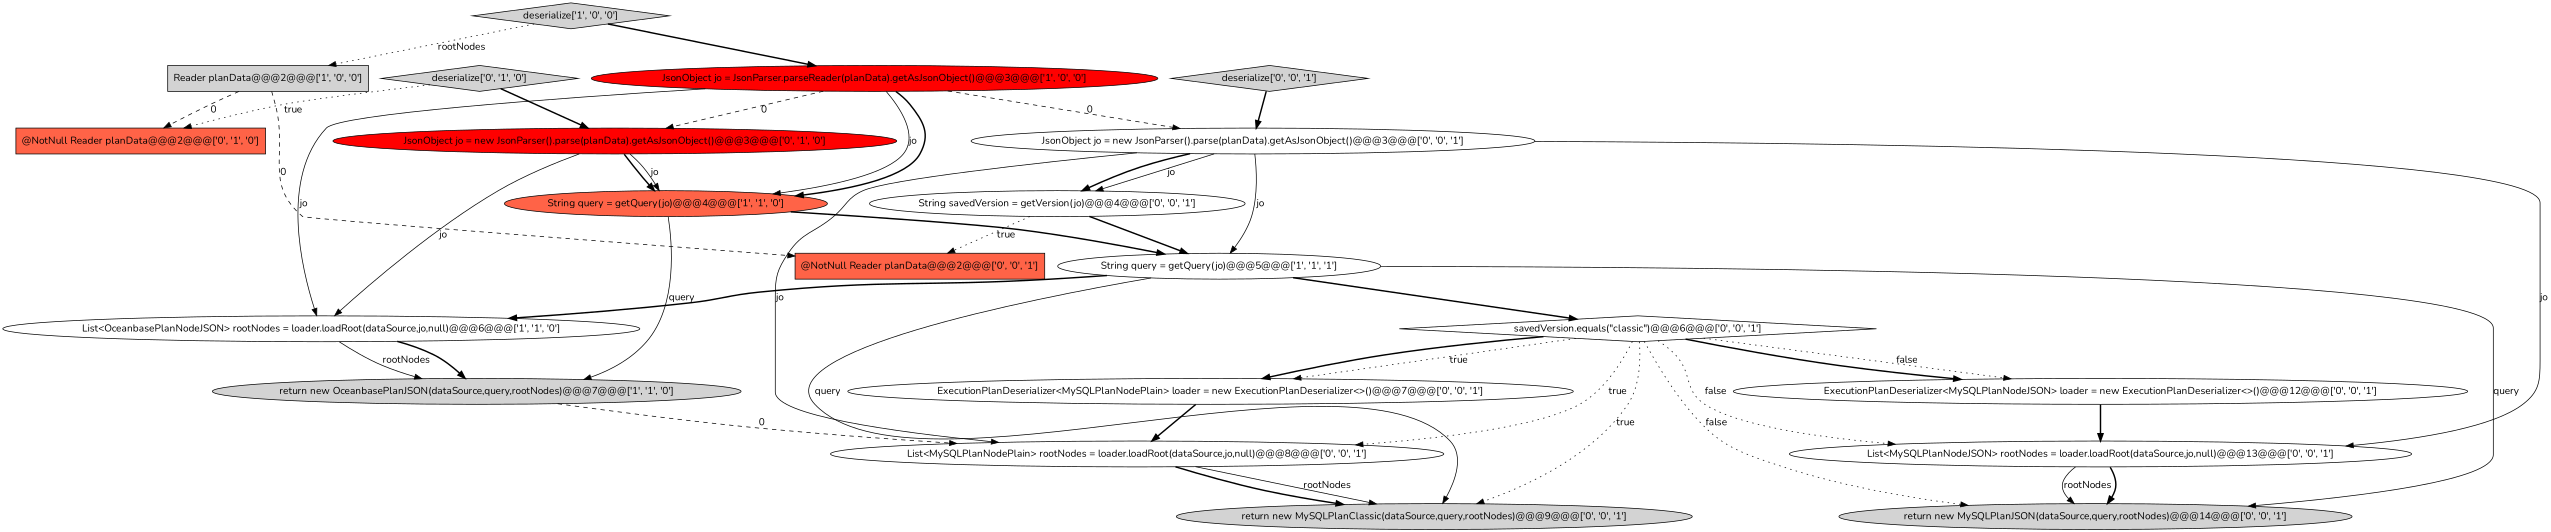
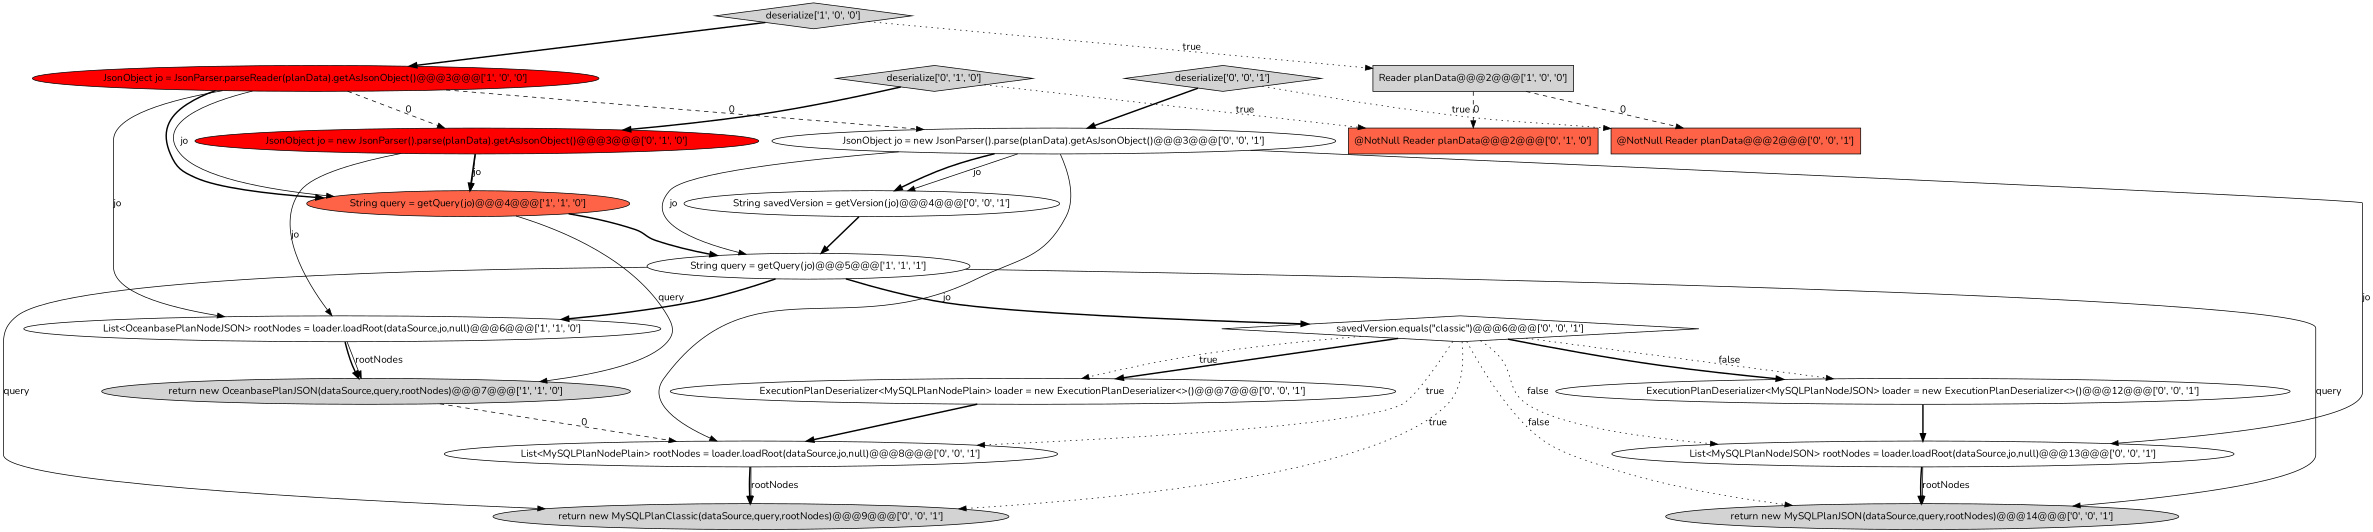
edge "deserialize['1', '0', '0']" -> "Reader planData@@@2@@@['1', '0', '0']": label "rootNodes" -> "true"
edge "String savedVersion = getVersion(jo)@@@4@@@['0', '0', '1']" -> "@NotNull Reader planData@@@2@@@['0', '0', '1']": now "deserialize['0', '0', '1']" -> "@NotNull Reader planData@@@2@@@['0', '0', '1']"
